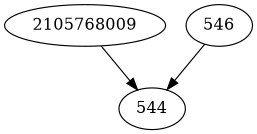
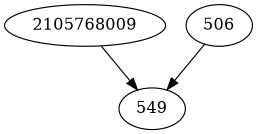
node "546": label "546" -> "506"
node "544": label "544" -> "549"
